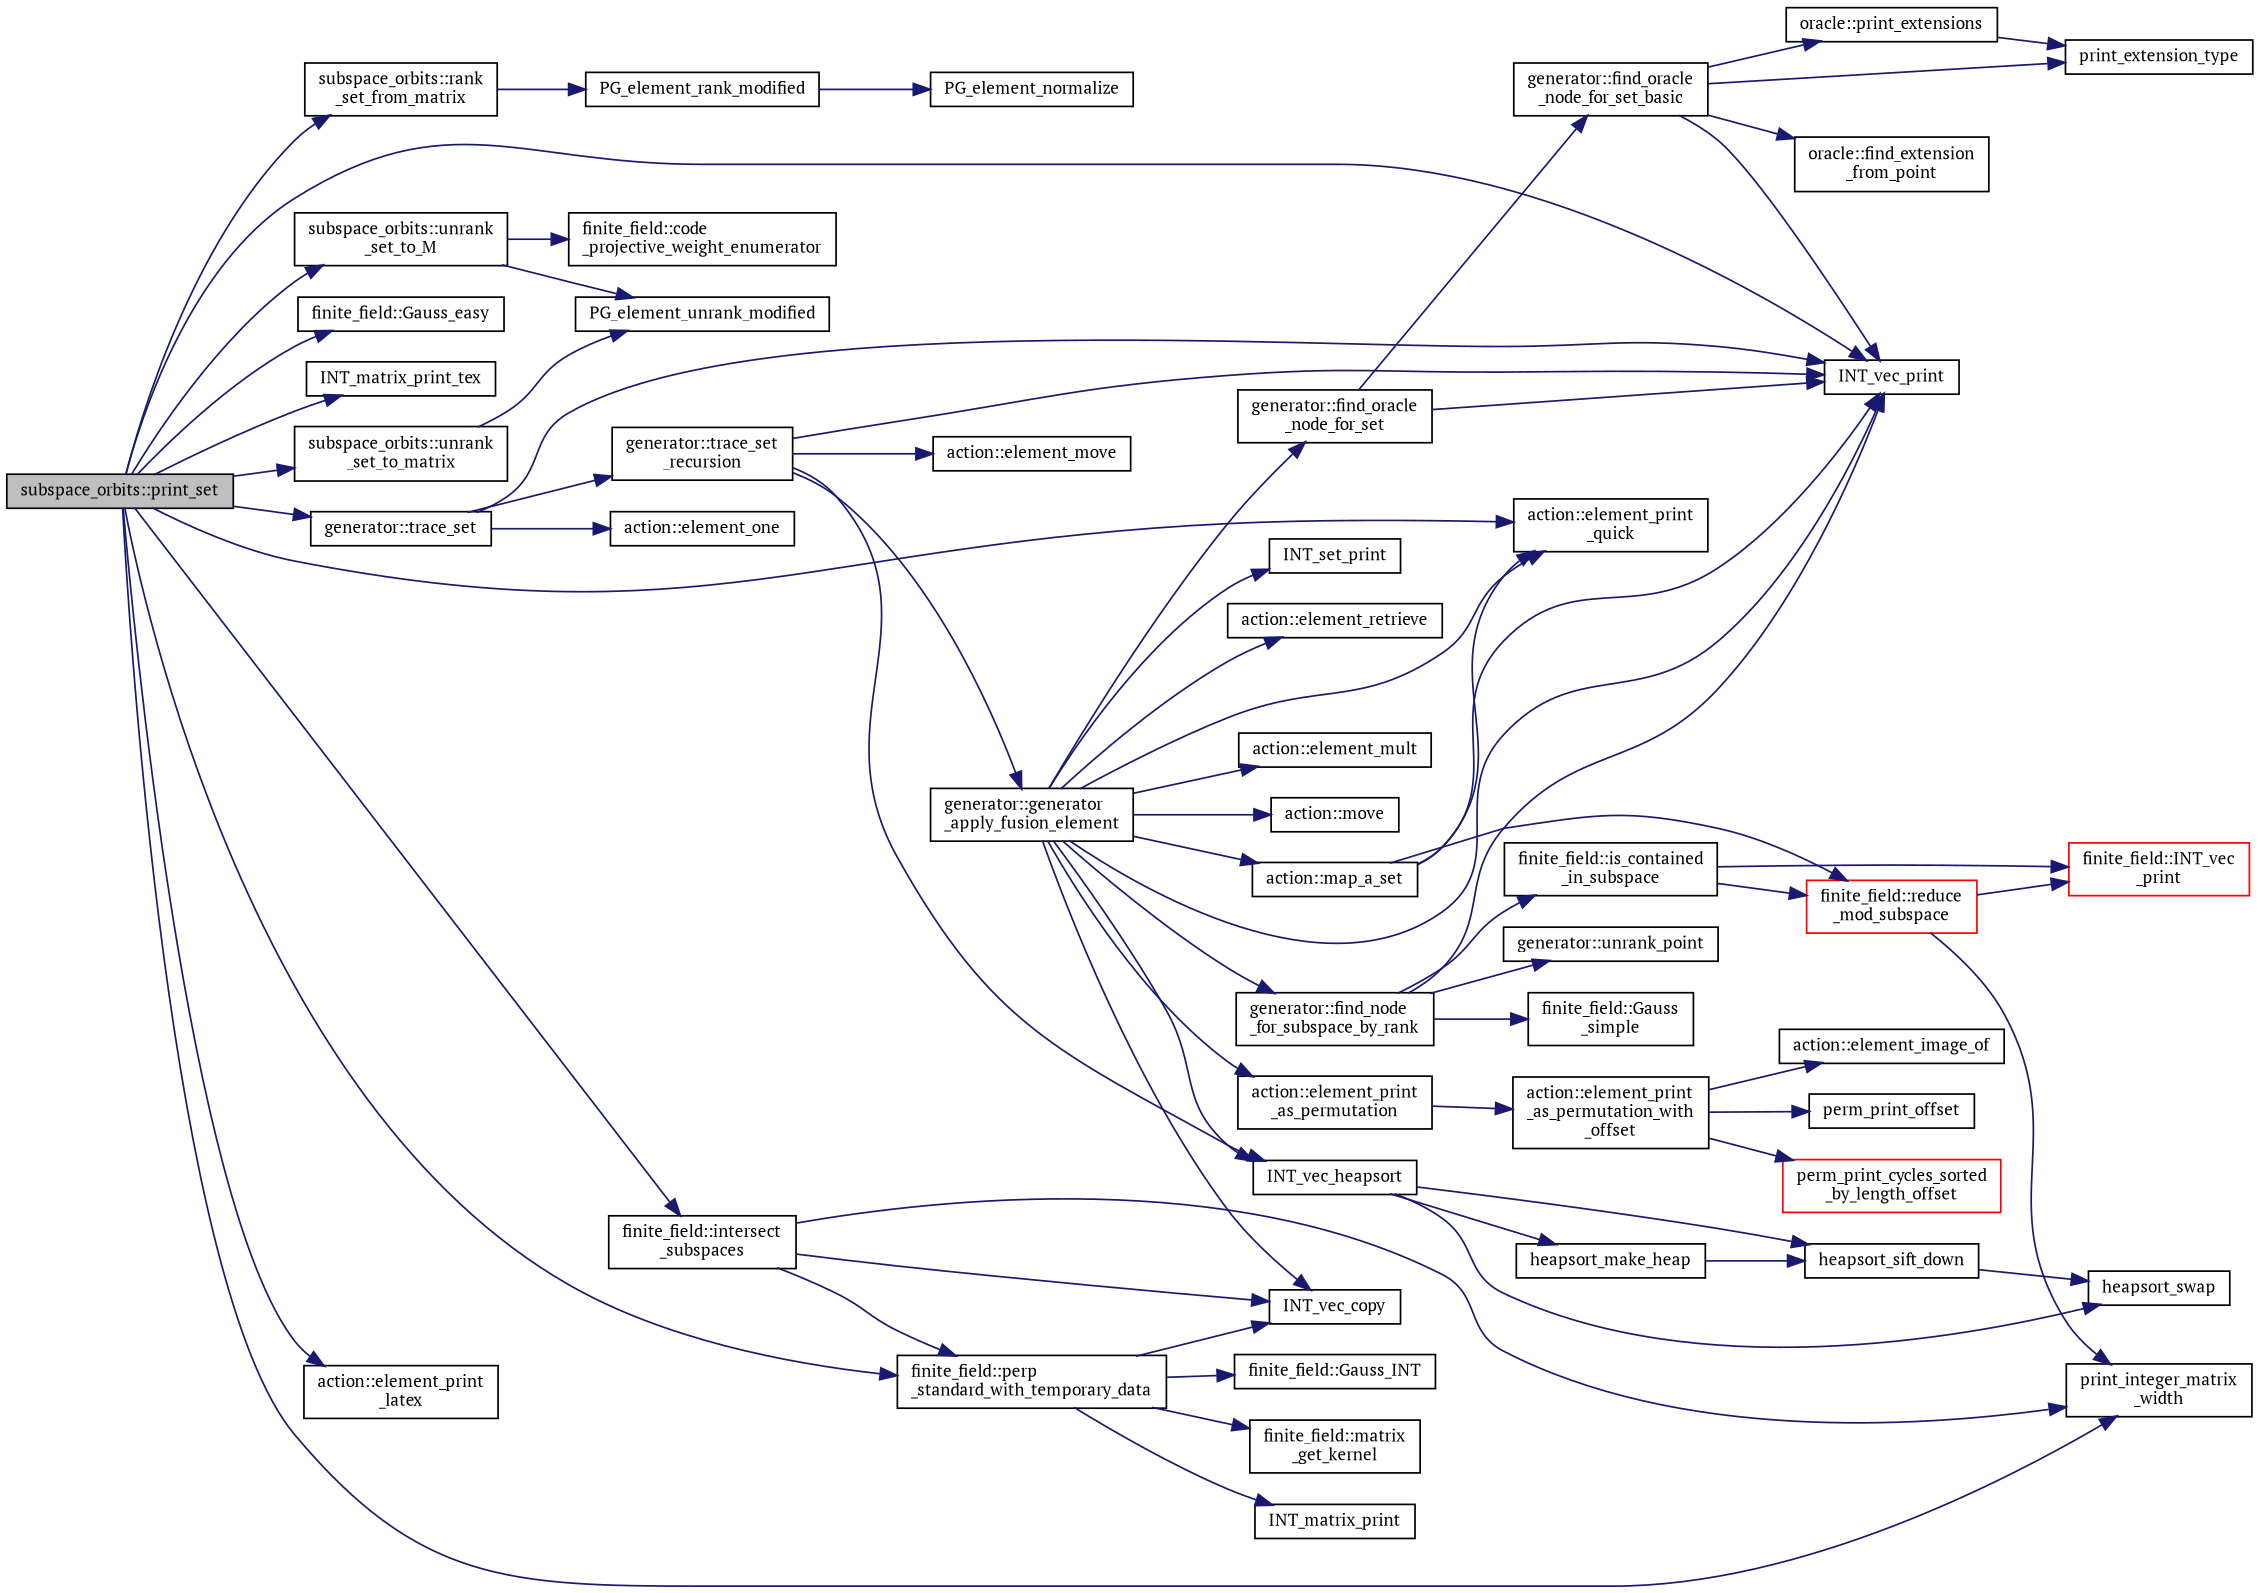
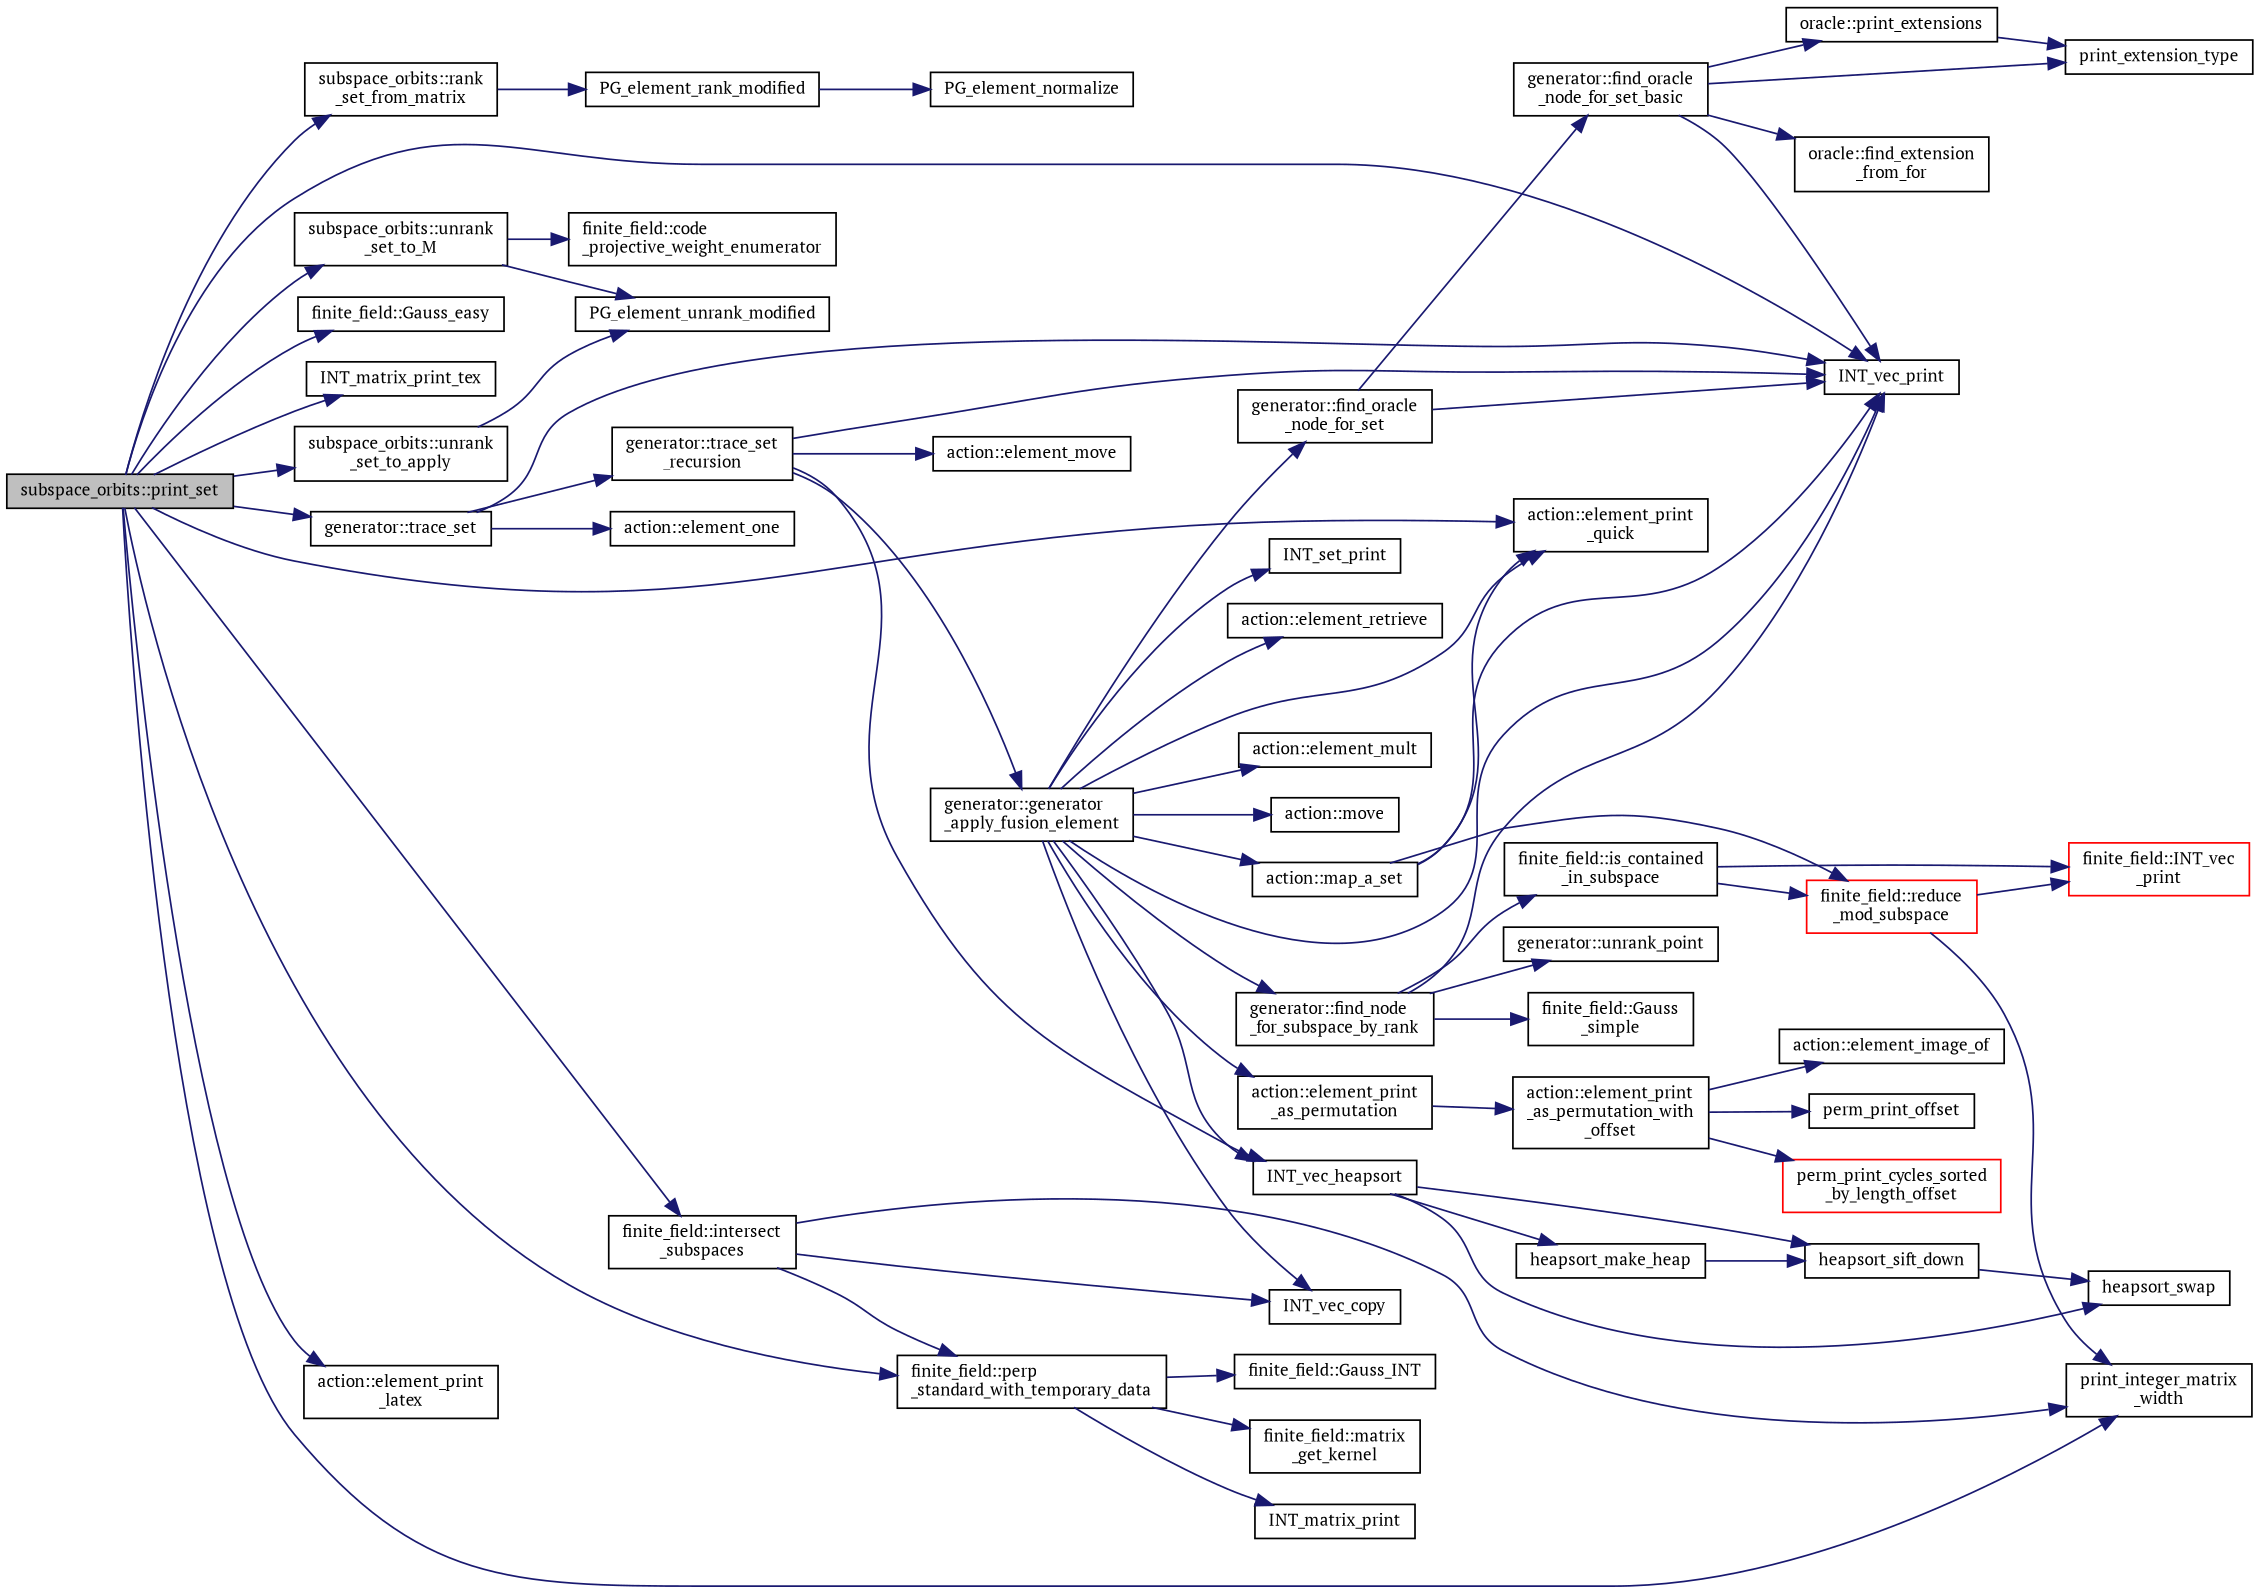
node "oracle::find_extension _from_point": label "oracle::find_extension _from_point" -> "oracle::find_extension _from_for"
node "subspace_orbits::unrank _set_to_matrix": label "subspace_orbits::unrank _set_to_matrix" -> "subspace_orbits::unrank _set_to_apply"
edge "finite_field::perp _standard_with_temporary_data" -> "INT_vec_copy": removed
